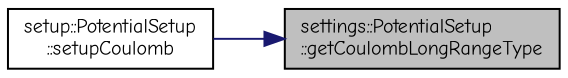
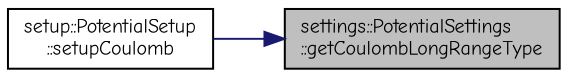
node "settings::PotentialSetup ::getCoulombLongRangeType": label "settings::PotentialSetup ::getCoulombLongRangeType" -> "settings::PotentialSettings ::getCoulombLongRangeType"
